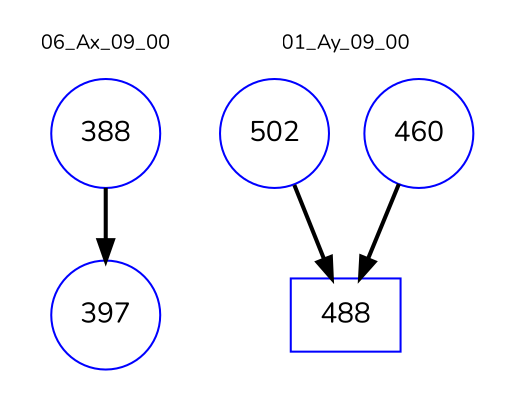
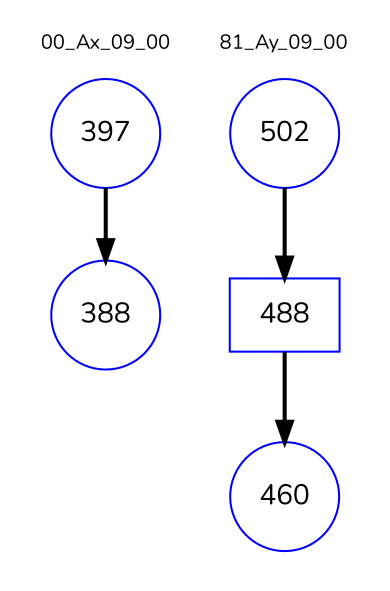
cluster "06_Ax_09_00": label "06_Ax_09_00" -> "00_Ax_09_00"
cluster "01_Ay_09_00": label "01_Ay_09_00" -> "81_Ay_09_00"
edge "388" -> "397": reversed
edge "460" -> "488": reversed
